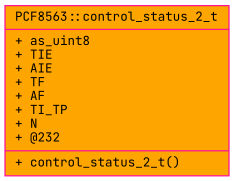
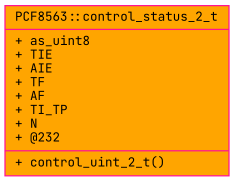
node "PCF8563::control_status_2_t": text "+ control_status_2_t()" -> "+ control_uint_2_t()"
